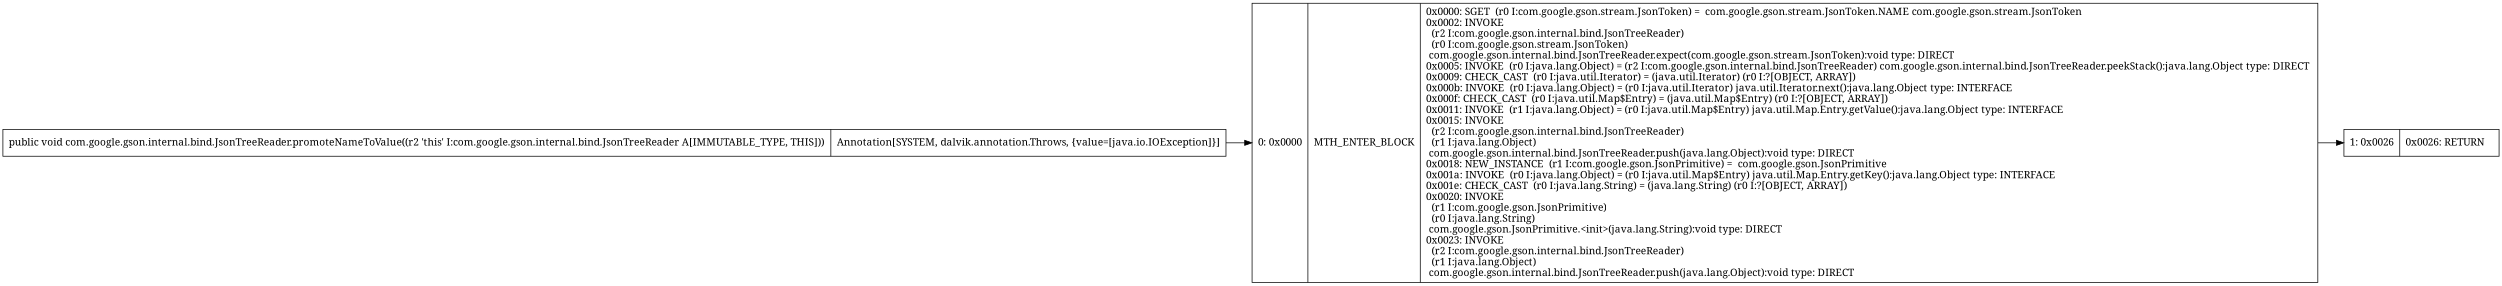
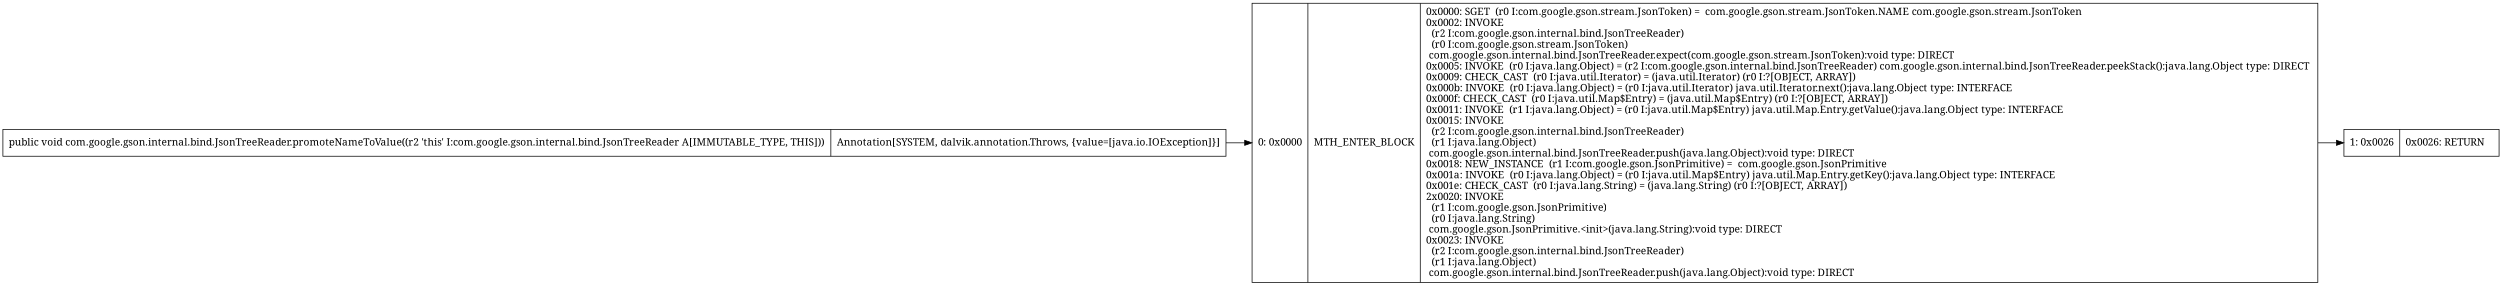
node "0: 0x0000": text "0x0020: INVOKE" -> "2x0020: INVOKE"
